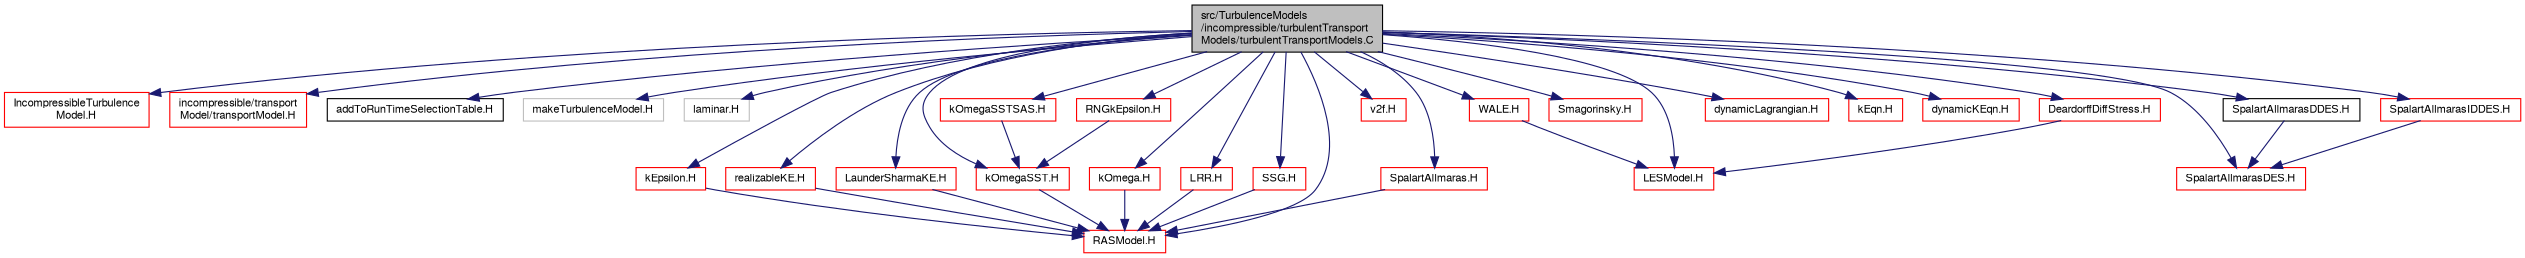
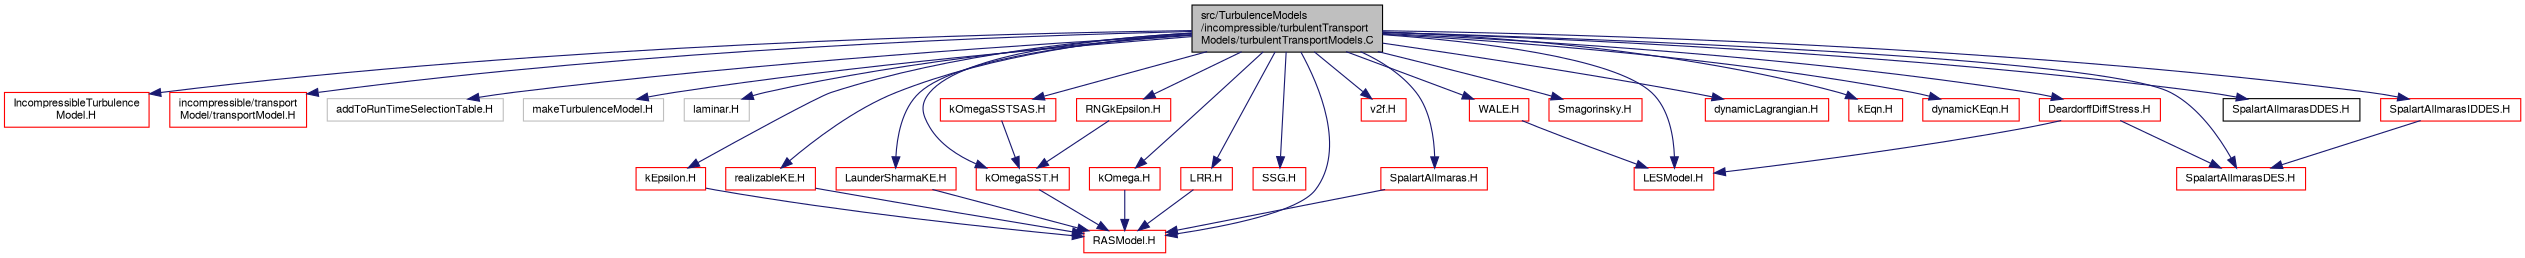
node "addToRunTimeSelectionTable.H": color black -> grey75
edge "SpalartAllmarasDDES.H" -> "SpalartAllmarasDES.H": now "DeardorffDiffStress.H" -> "SpalartAllmarasDES.H"
edge "SSG.H" -> "RASModel.H": removed
